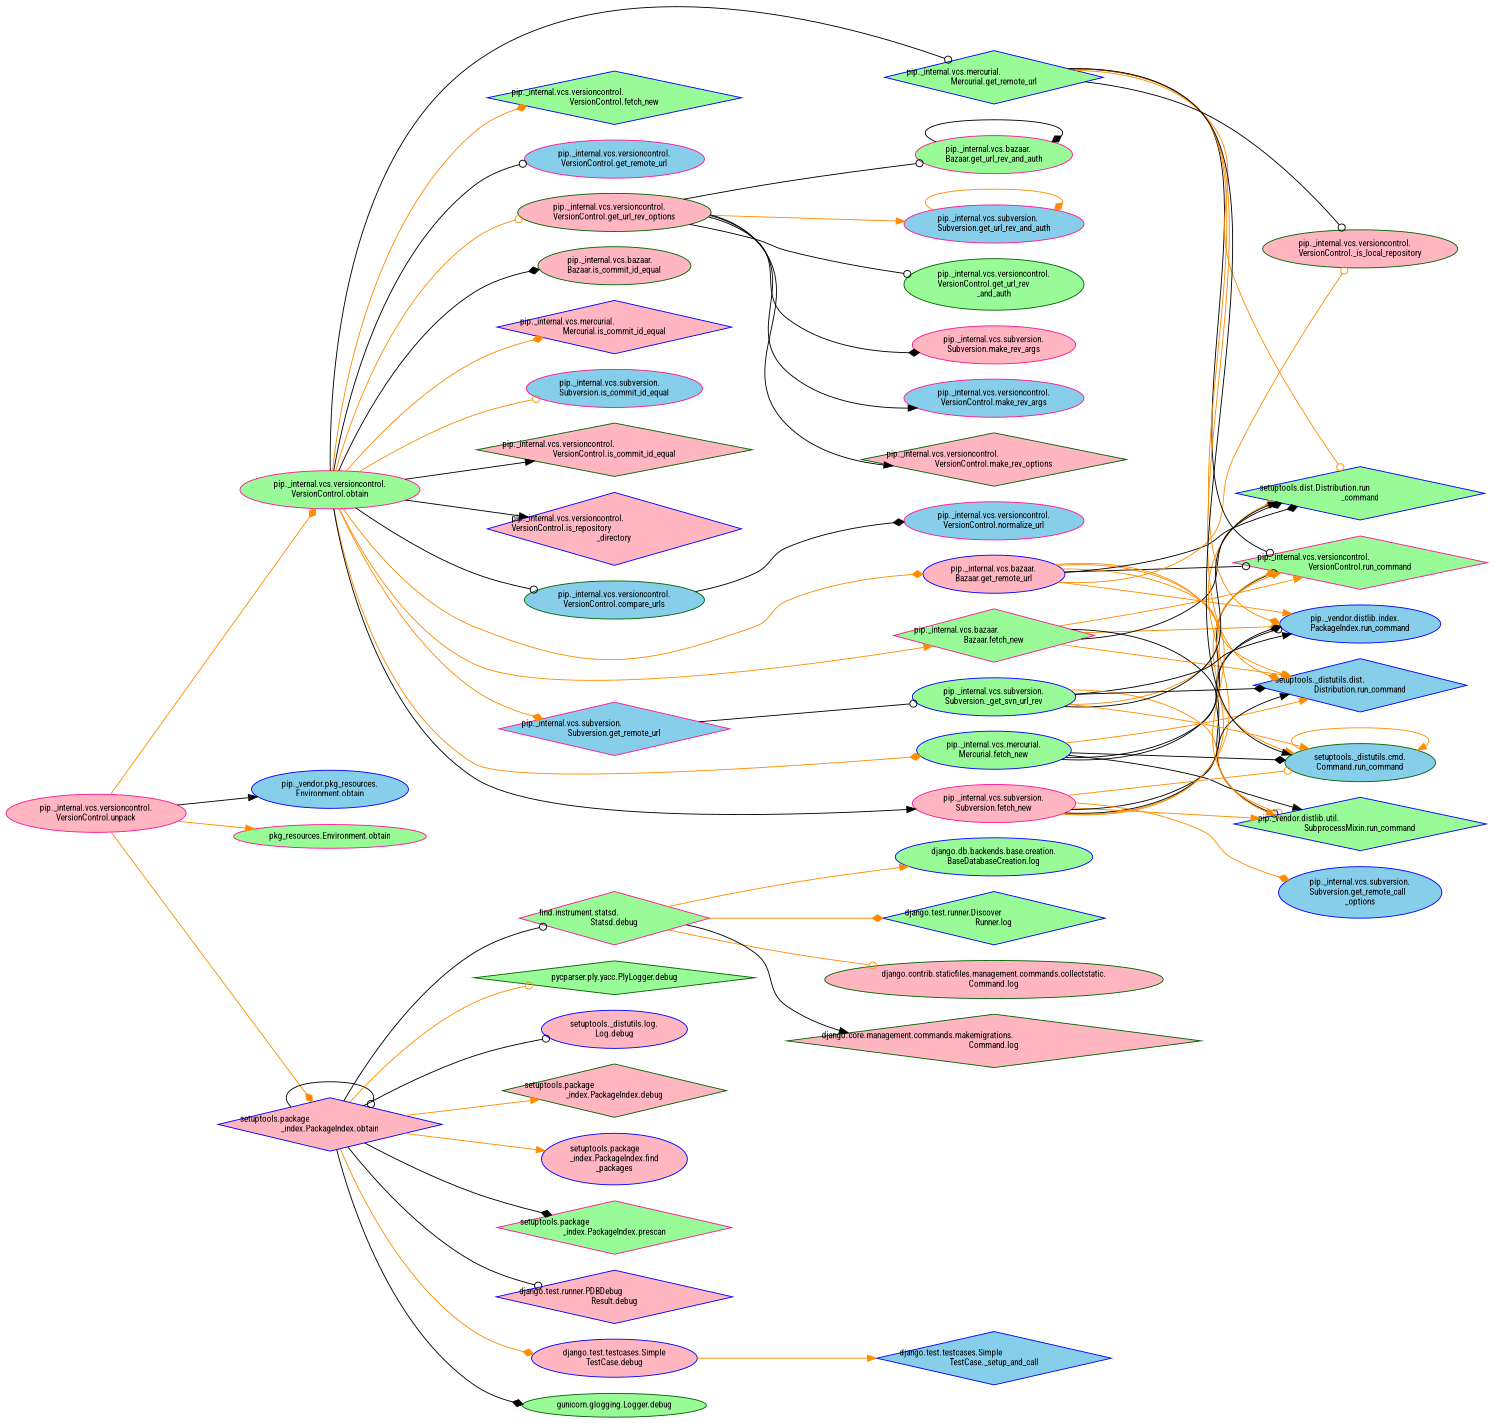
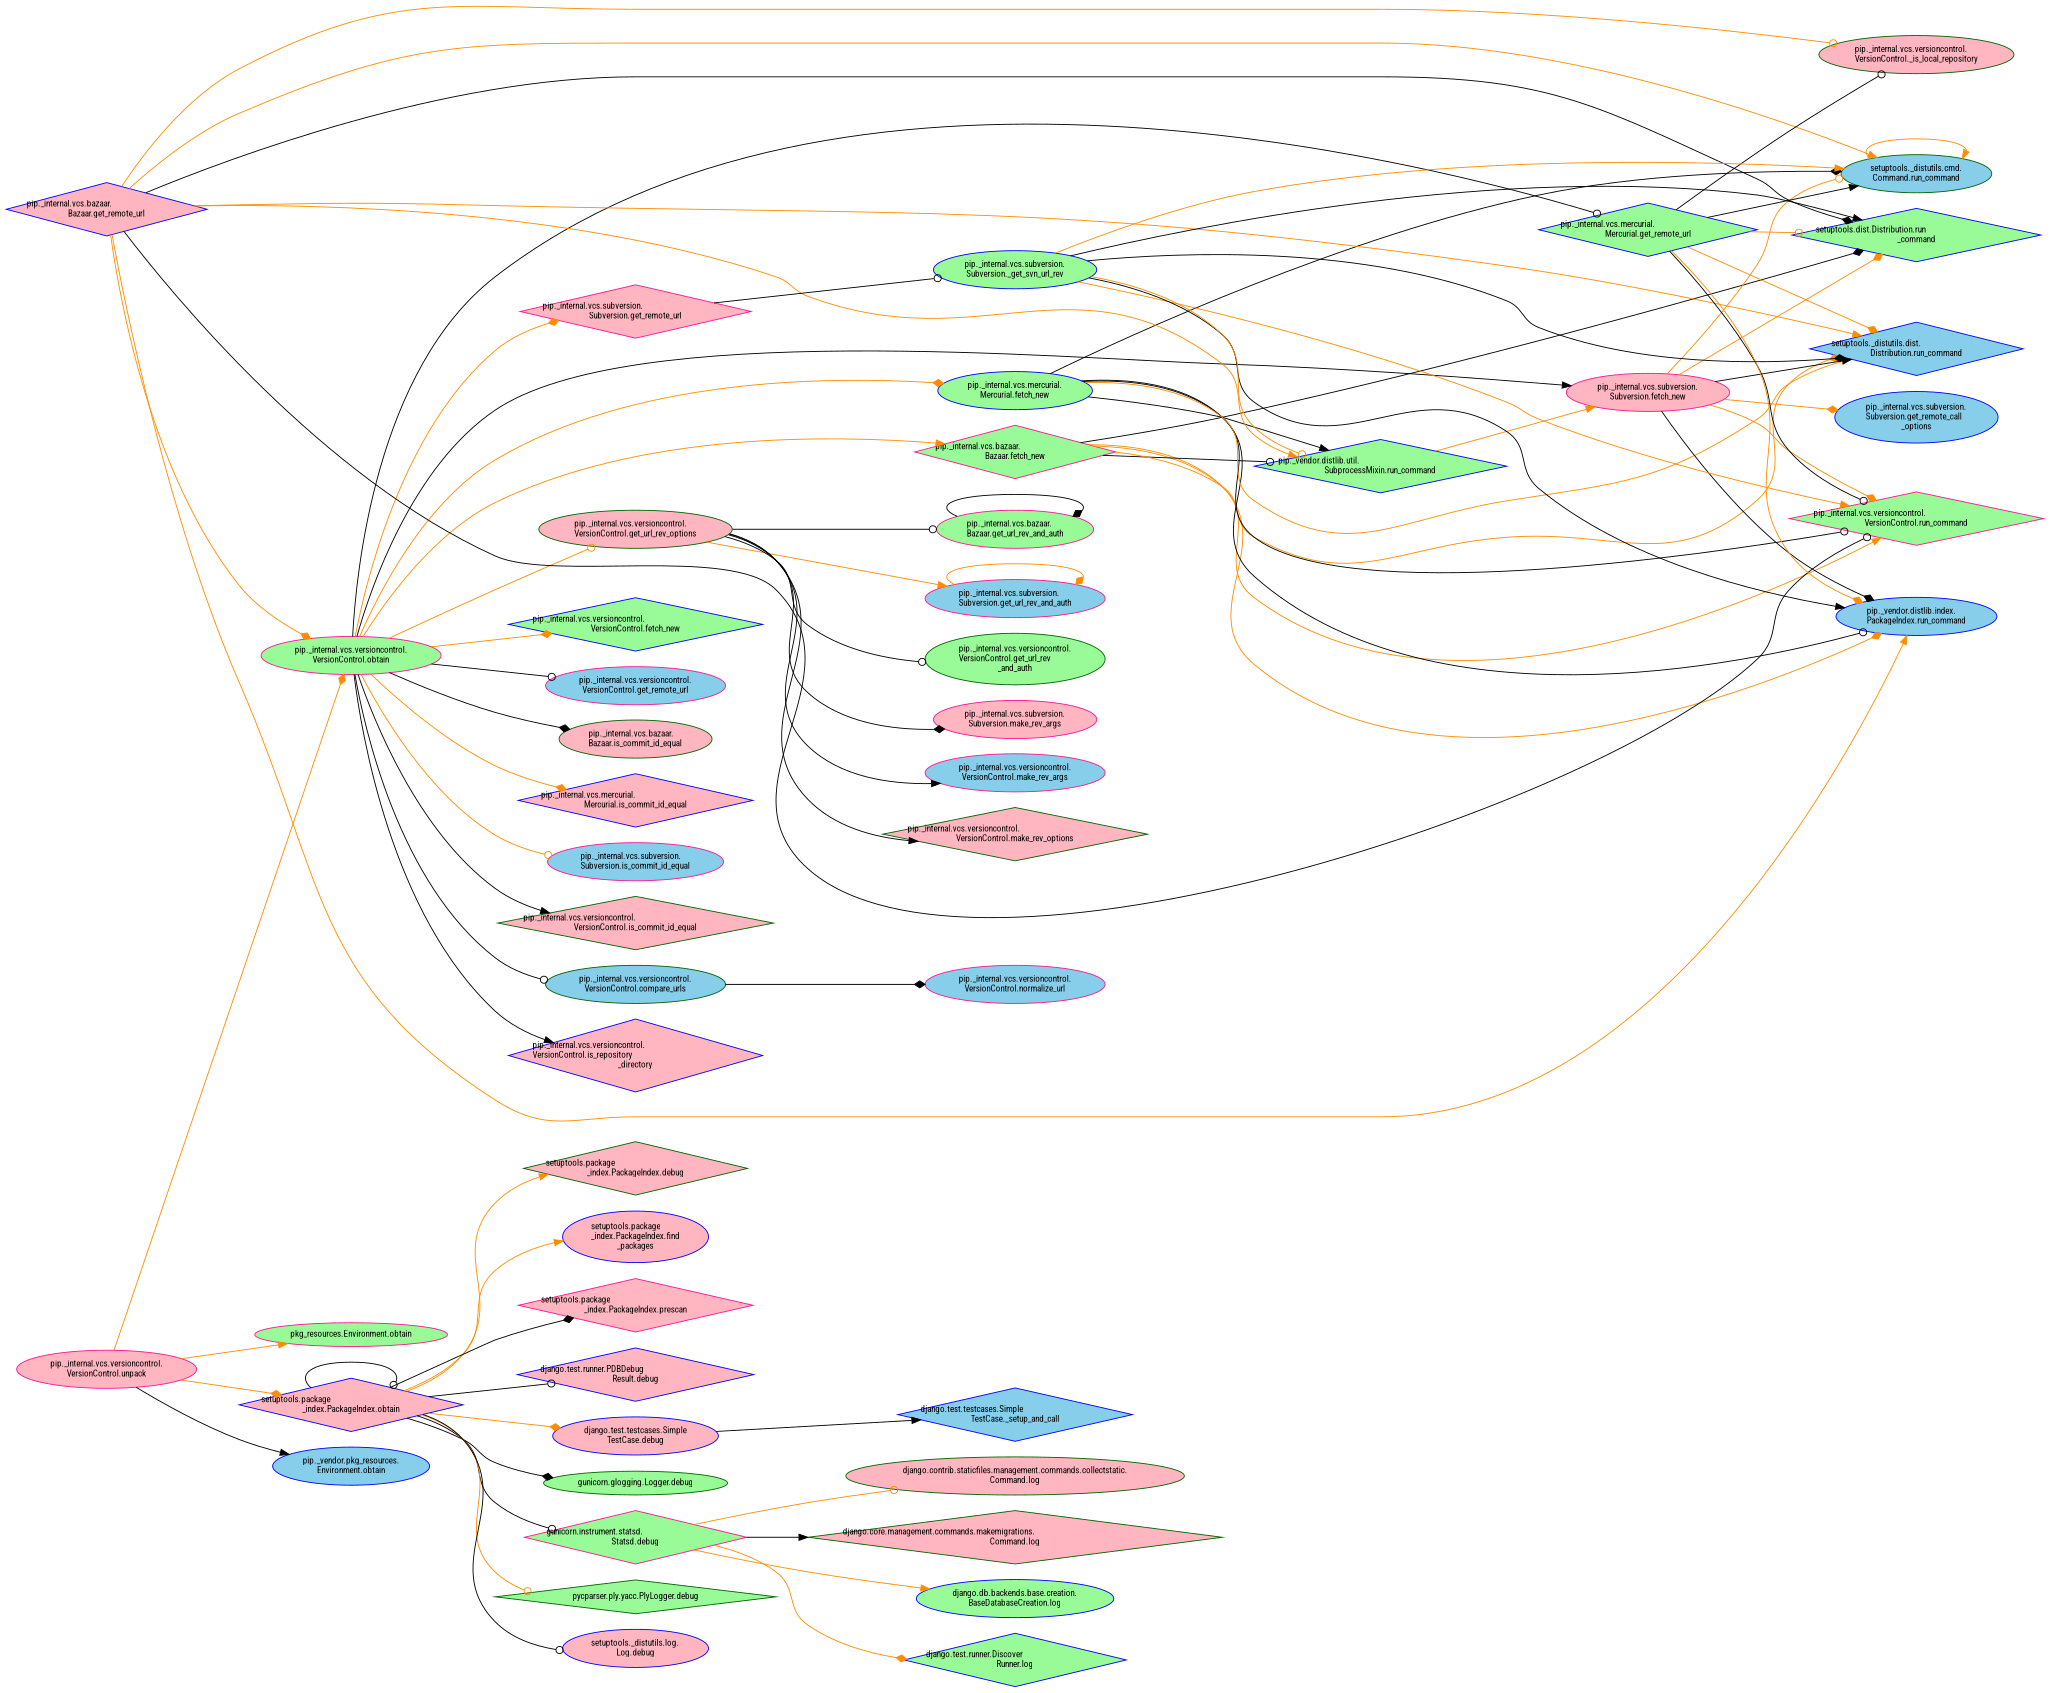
node "pip._internal.vcs.bazaar. Bazaar.get_remote_url": shape ellipse -> diamond
edge "pip._internal.vcs.versioncontrol. VersionControl.obtain" -> "pip._internal.vcs.bazaar. Bazaar.get_remote_url": reversed
node "pip._internal.vcs.subversion. Subversion.get_remote_url": fillcolor skyblue -> lightpink
edge "pip._internal.vcs.subversion. Subversion.fetch_new" -> "pip._vendor.distlib.util. SubprocessMixin.run_command": reversed
node "find.instrument.statsd. Statsd.debug": label "find.instrument.statsd. Statsd.debug" -> "gunicorn.instrument.statsd. Statsd.debug"
node "setuptools.package _index.PackageIndex.prescan": fillcolor palegreen -> lightpink
edge "django.test.testcases.Simple TestCase.debug" -> "django.test.testcases.Simple TestCase._setup_and_call": color darkorange -> black
